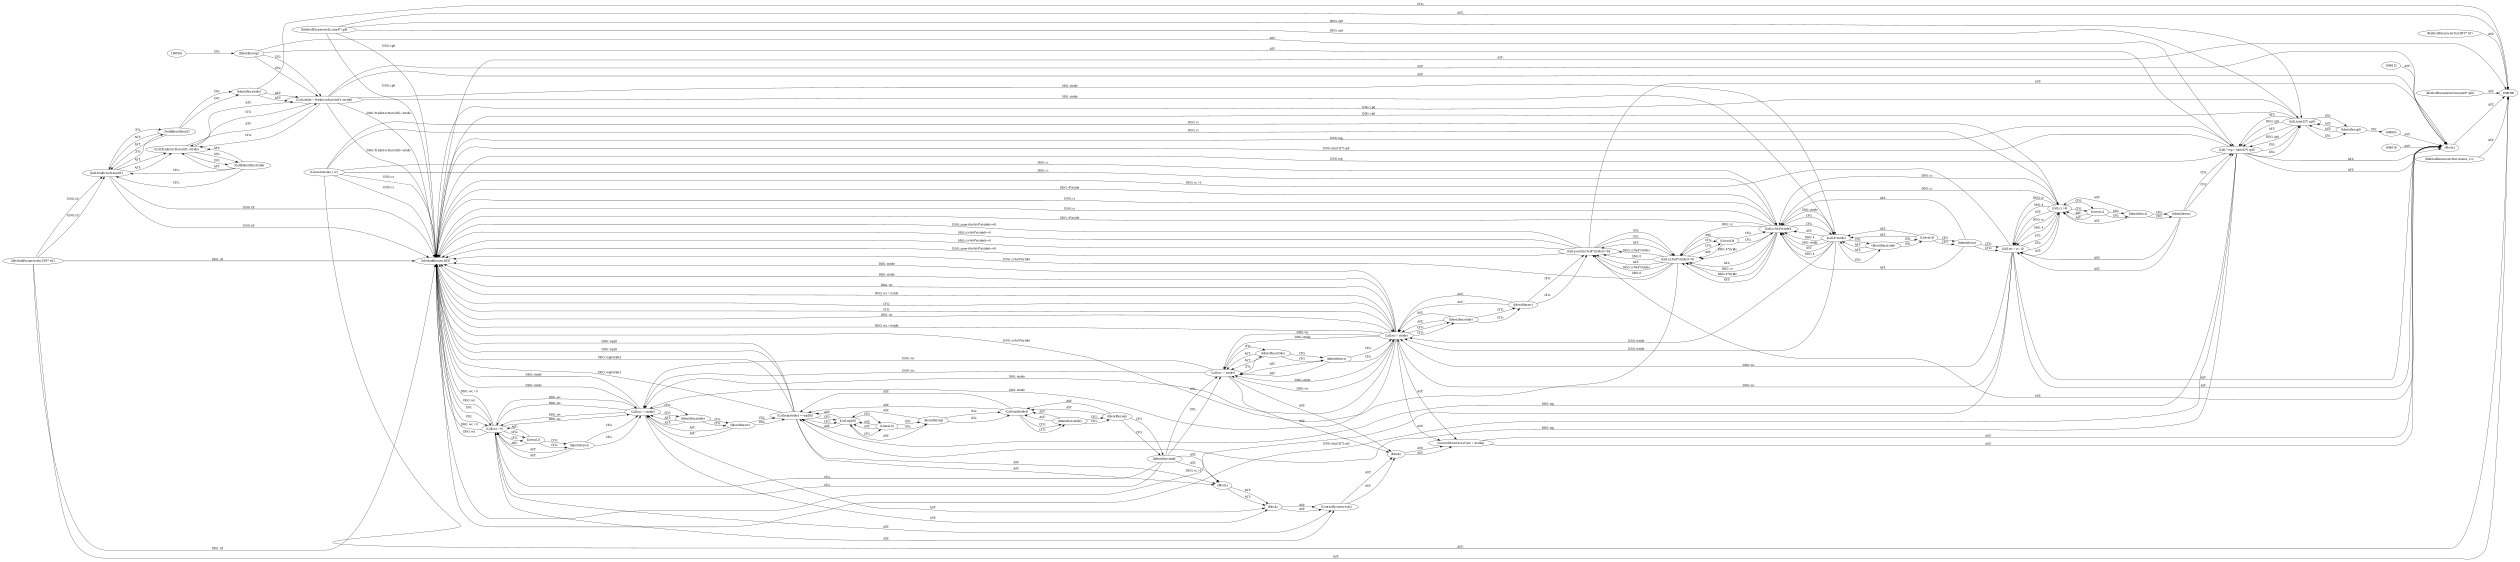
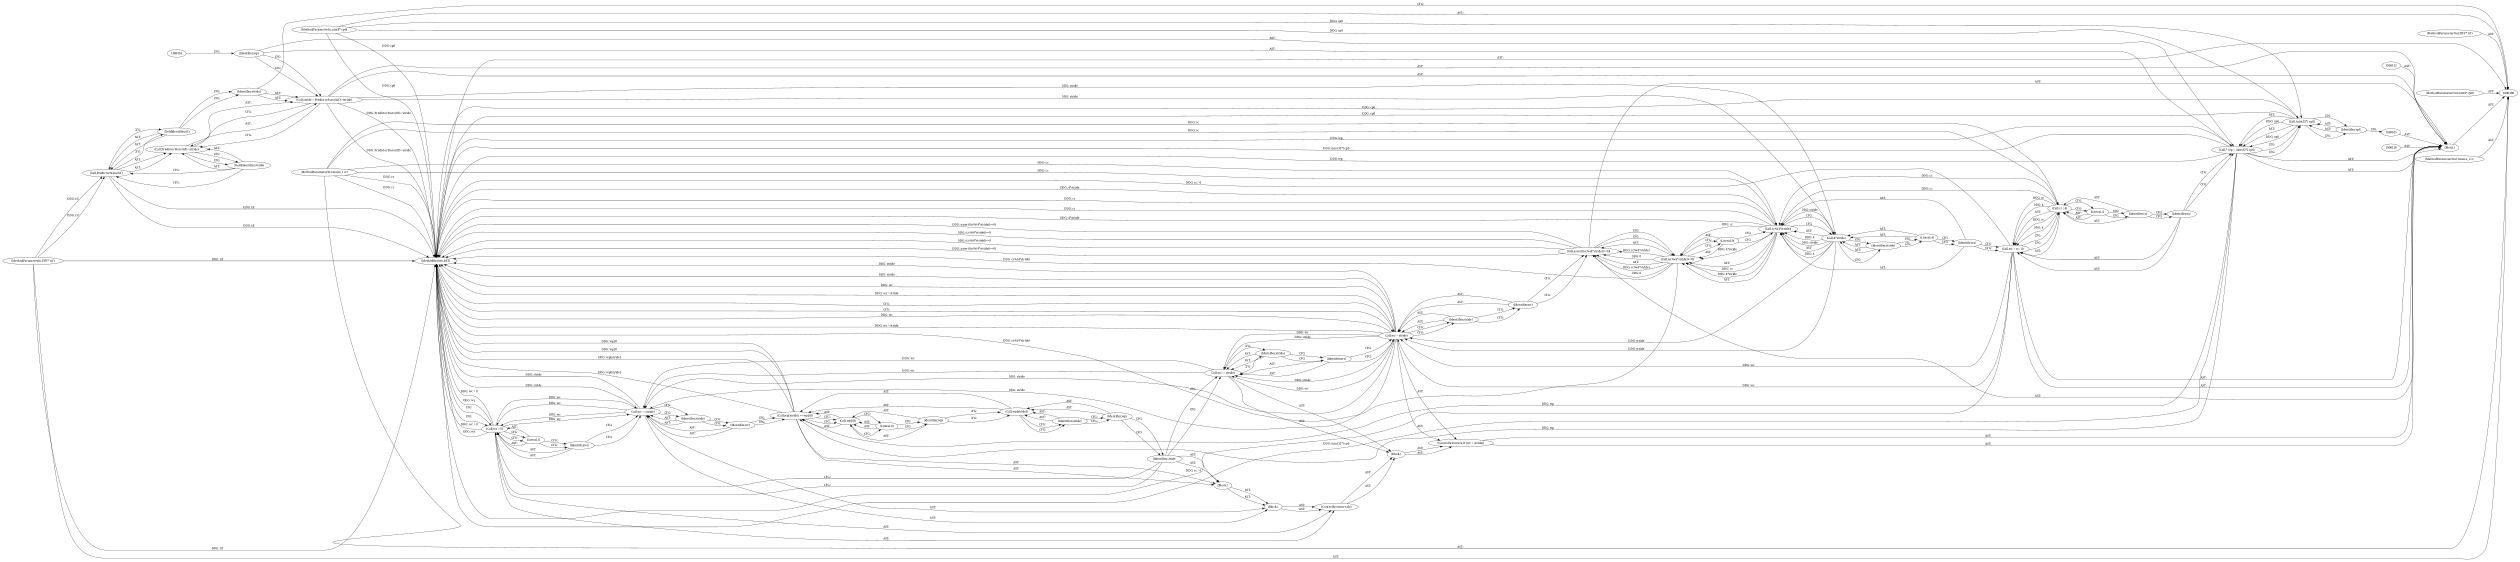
node "(Literal,tmsize_t cc)": label "(Literal,tmsize_t cc)" -> "(MethodParameterIn,tmsize_t cc)"
